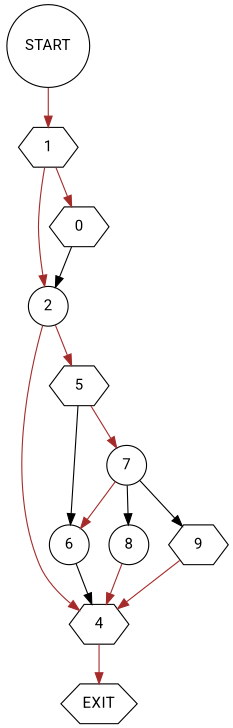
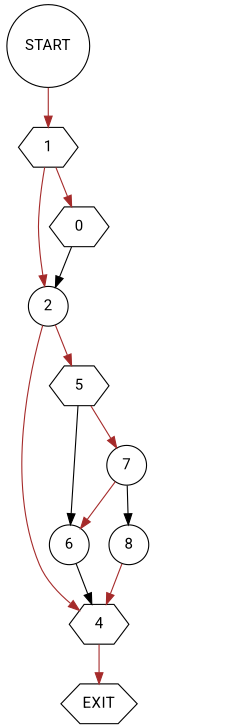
node "9": removed
